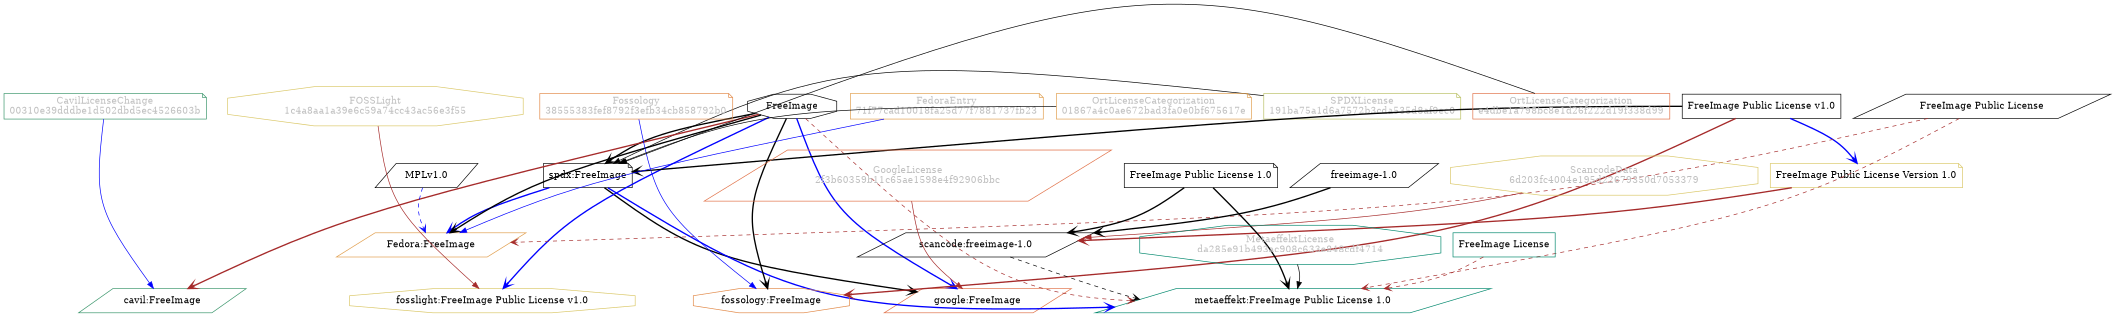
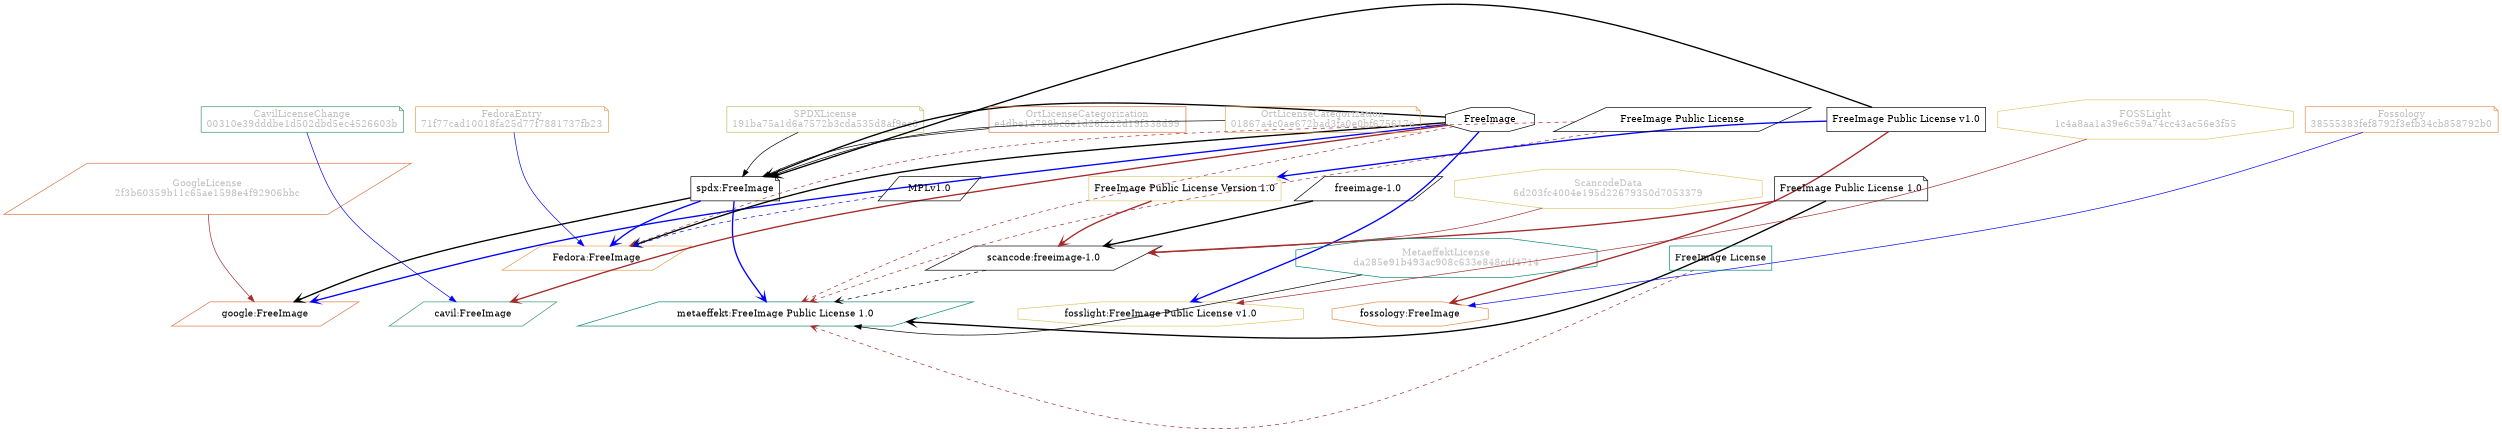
edge "FreeImage" -> "fossology:FreeImage": removed
edge "FreeImage Public License 1.0" -> "scancode:freeimage-1.0": color black -> brown
